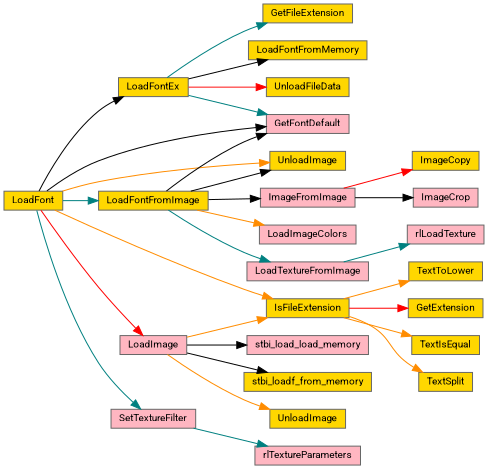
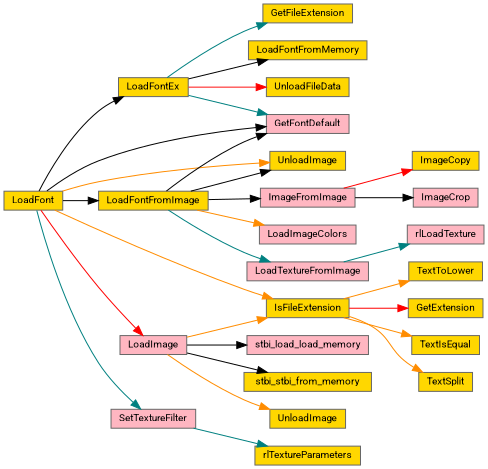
edge "LoadFont" -> "LoadFontFromImage": color teal -> black
node "stbi_loadf_from_memory": label "stbi_loadf_from_memory" -> "stbi_stbi_from_memory"
node "rlTextureParameters": fillcolor lightpink -> gold
